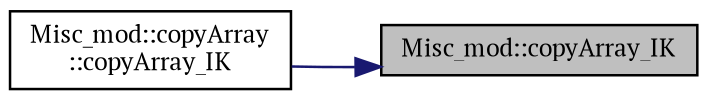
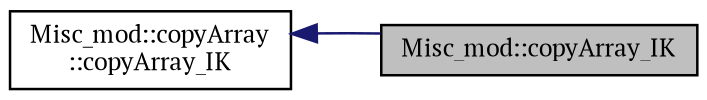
edge "Misc_mod::copyArray ::copyArray_IK" -> "Misc_mod::copyArray_IK": reversed
